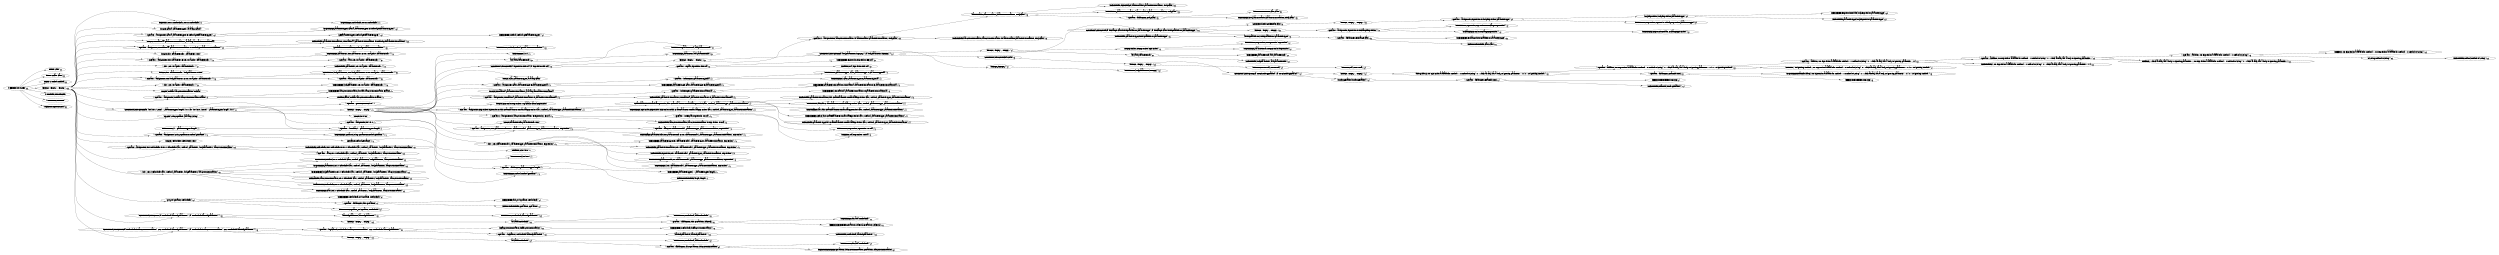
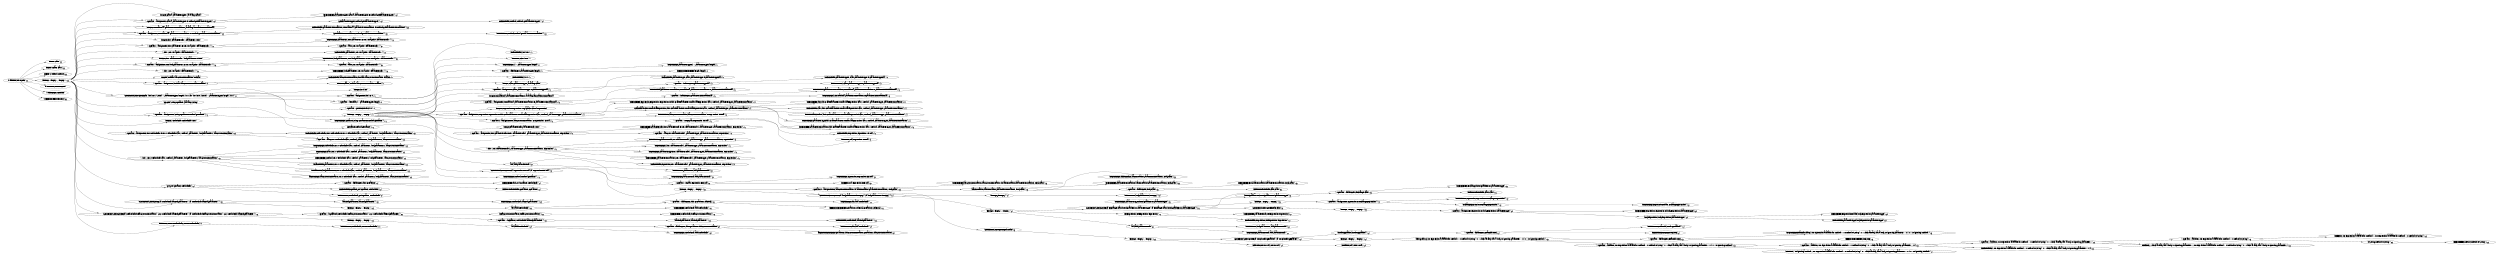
edge "(IDENTIFIER,i,i < parameterTypes.length)" -> "(<operator>.lessThan,i < parameterTypes.length)": reversed
